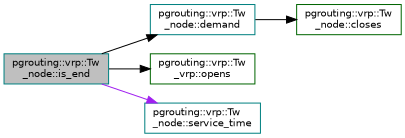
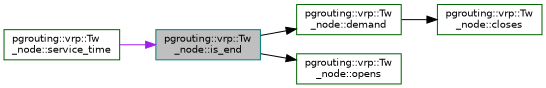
node "pgrouting::vrp::Tw _node::demand": color teal -> darkgreen
node "pgrouting::vrp::Tw _vrp::opens": label "pgrouting::vrp::Tw _vrp::opens" -> "pgrouting::vrp::Tw _node::opens"
edge "pgrouting::vrp::Tw _node::is_end" -> "pgrouting::vrp::Tw _node::service_time": reversed
node "pgrouting::vrp::Tw _node::service_time": color teal -> darkgreen
